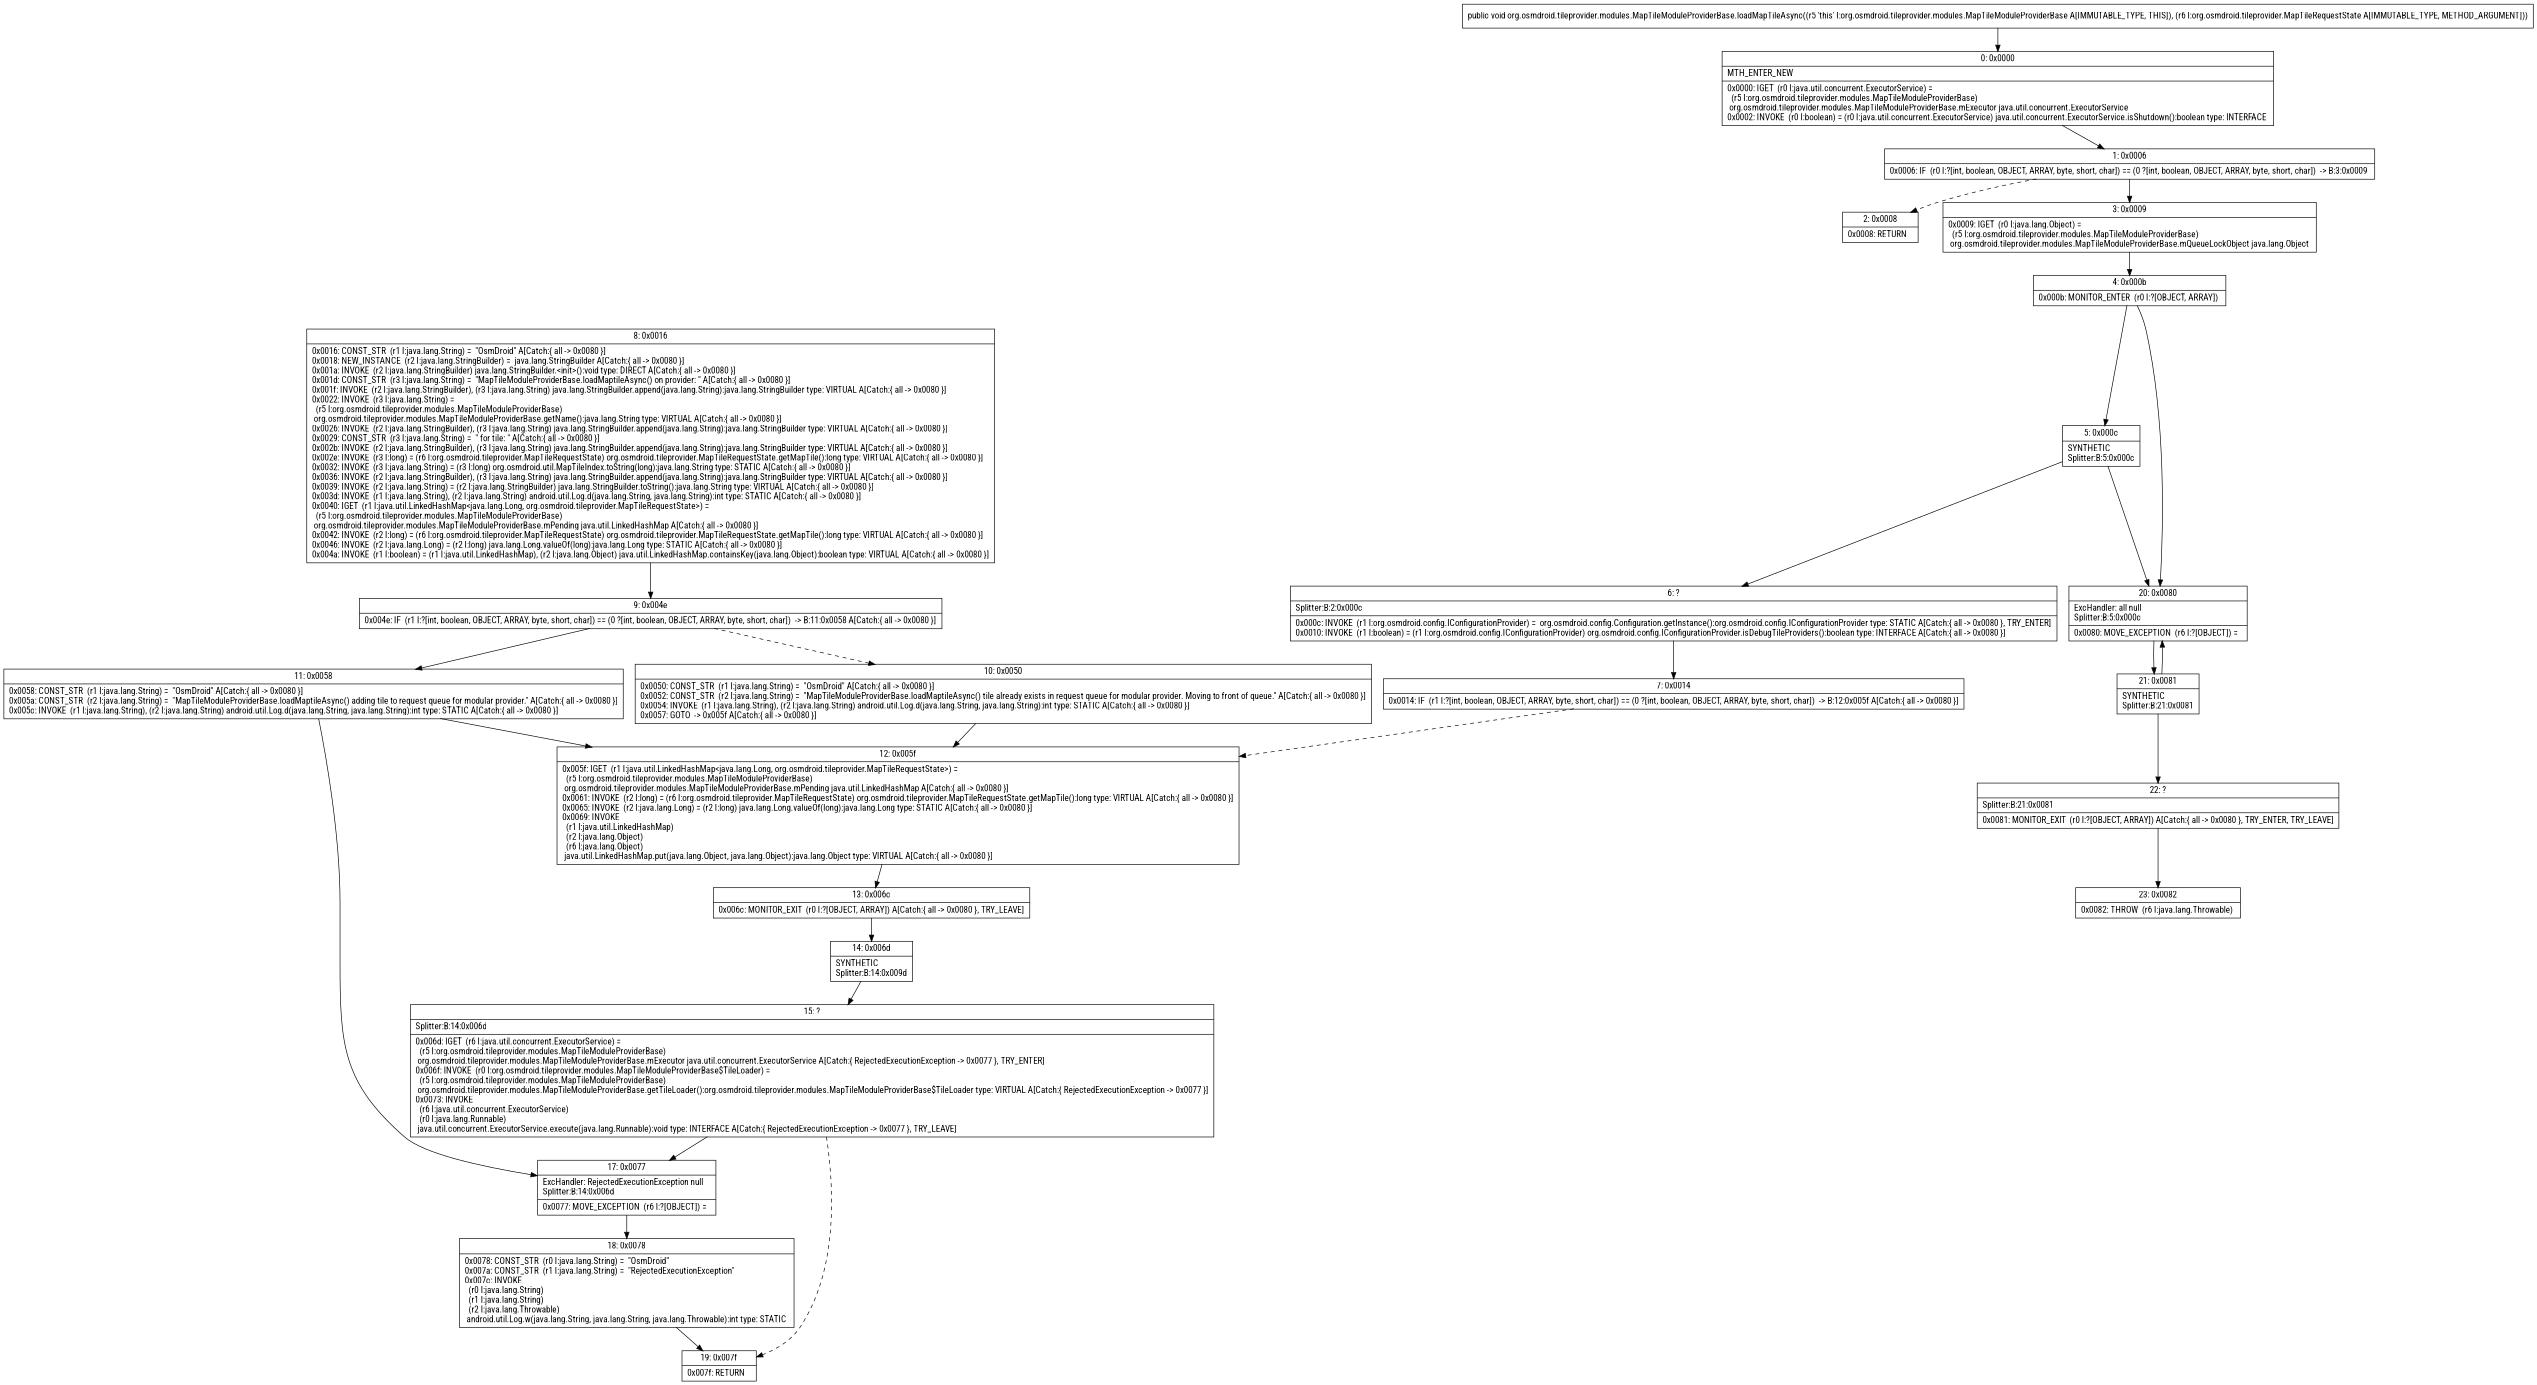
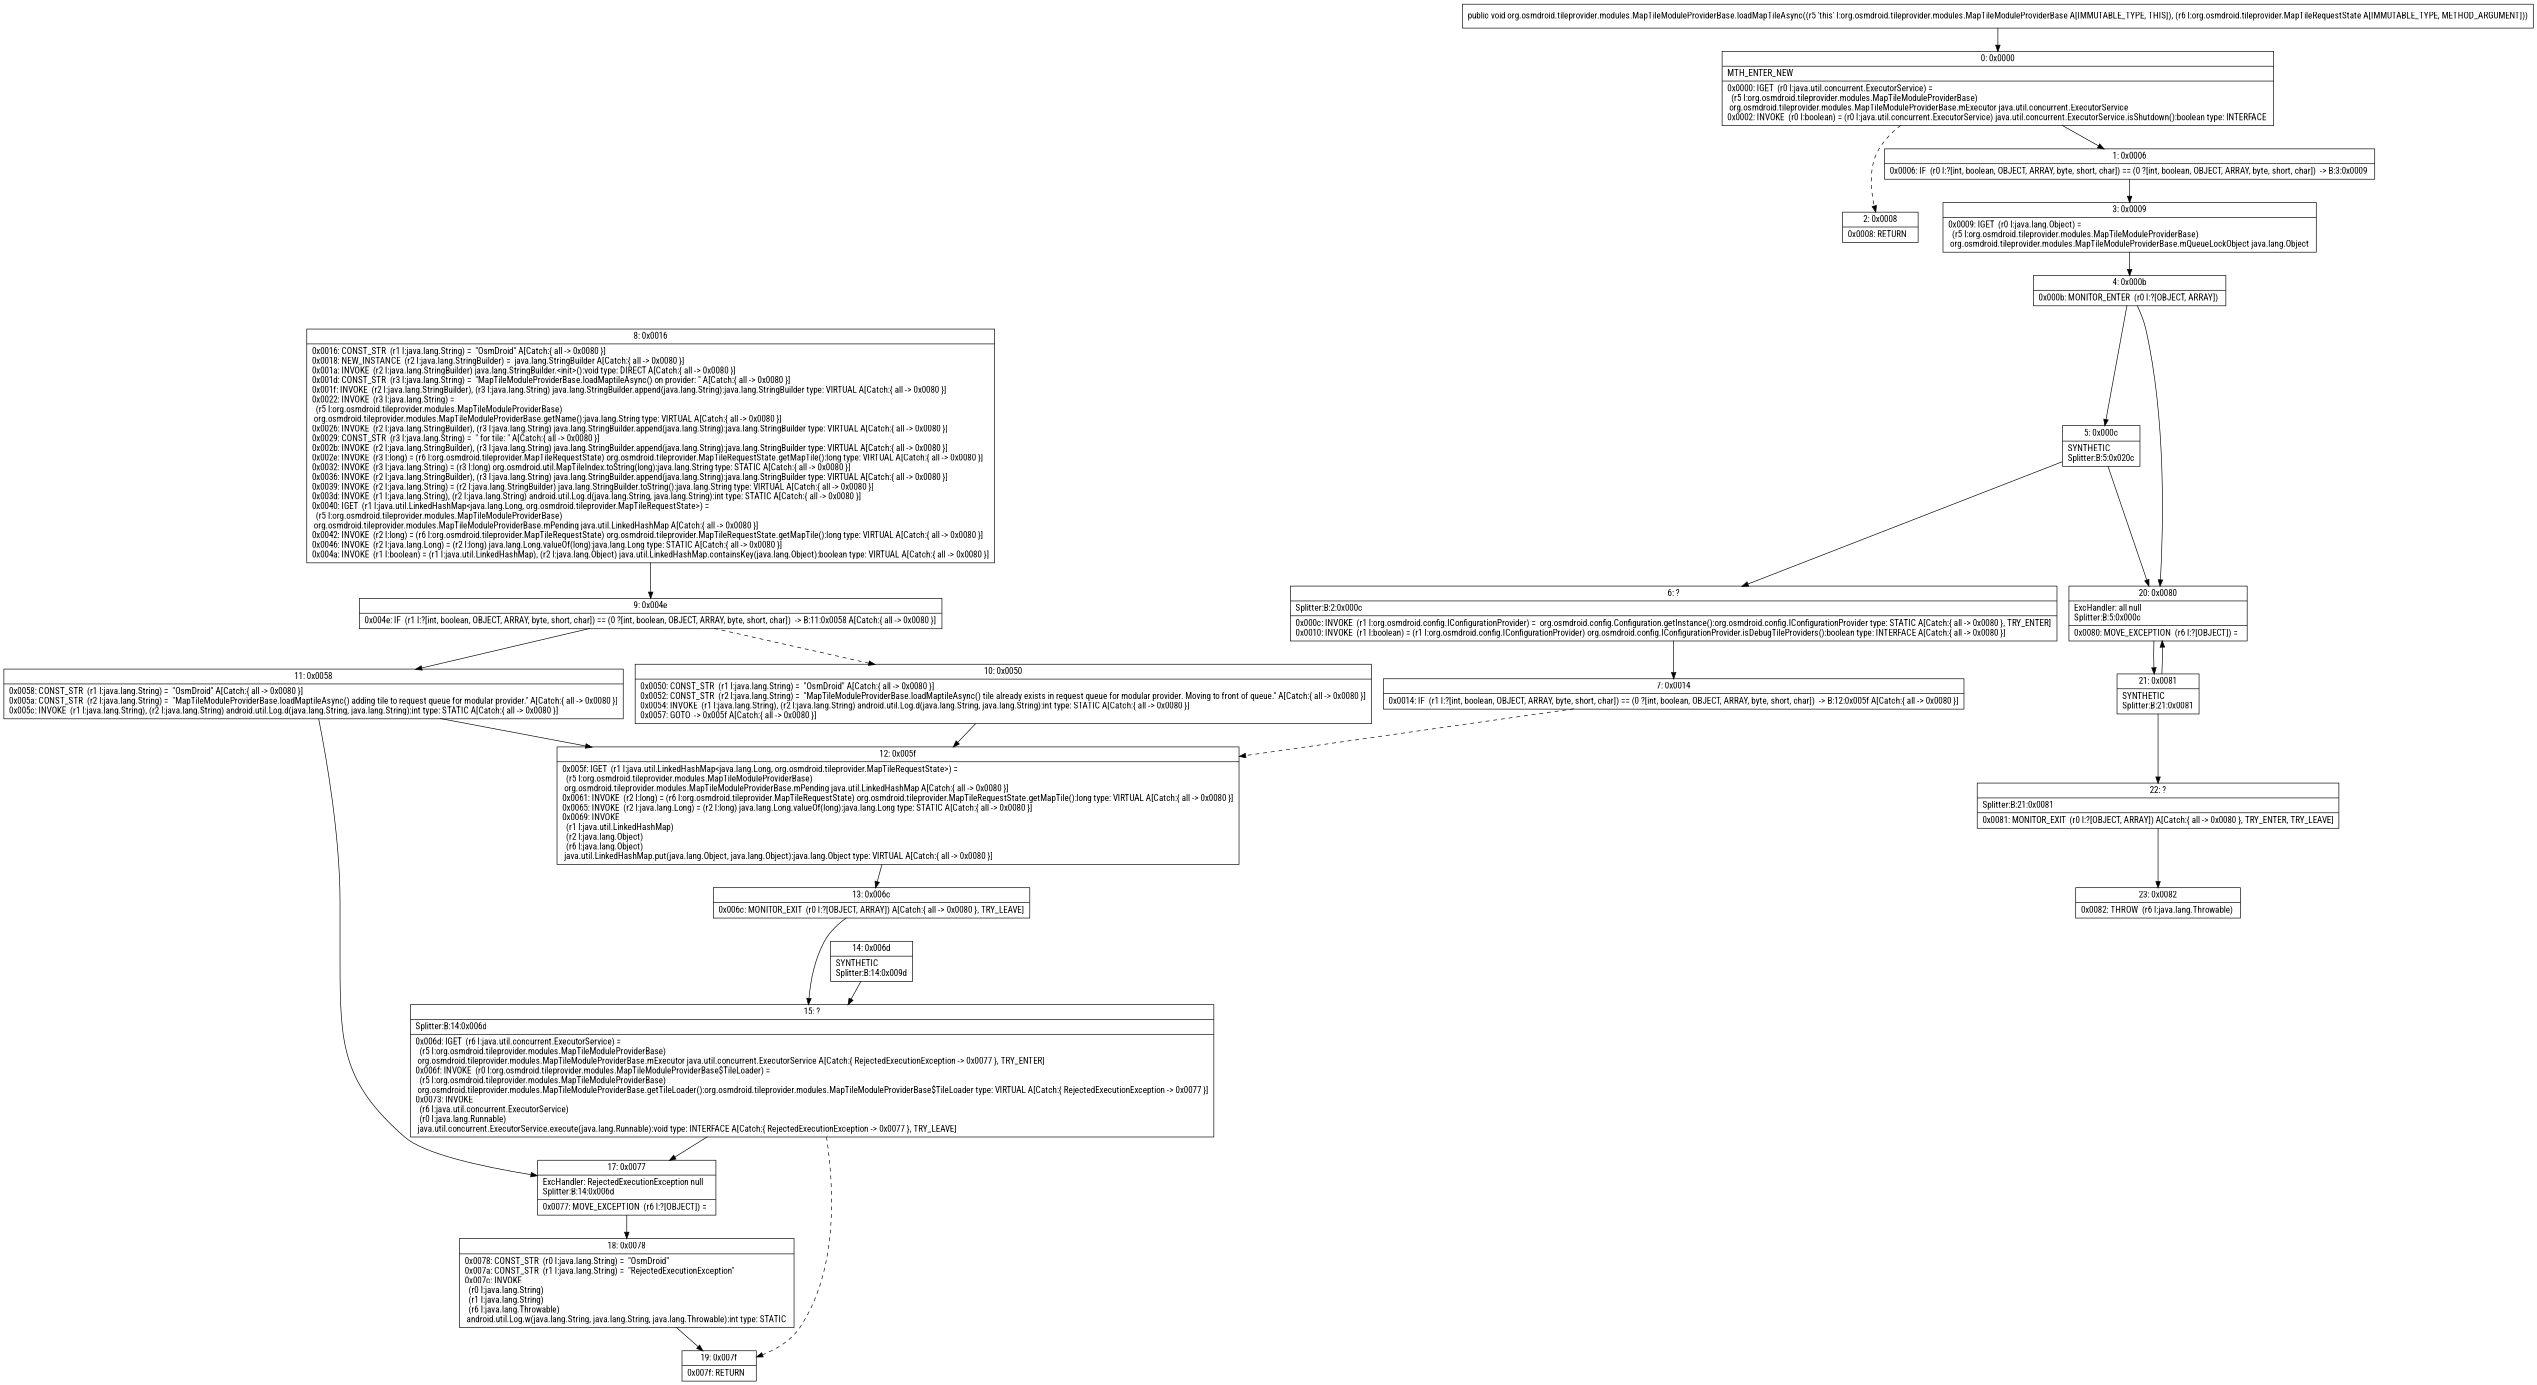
edge "1: 0x0006" -> "2: 0x0008": now "0: 0x0000" -> "2: 0x0008"
node "5: 0x000c": text "Splitter:B:5:0x000c" -> "Splitter:B:5:0x020c"
edge "13: 0x006c" -> "14: 0x006d": now "13: 0x006c" -> "15: ?"
node "18: 0x0078": text "(r2 I:java.lang.Throwable)" -> "(r6 I:java.lang.Throwable)"
